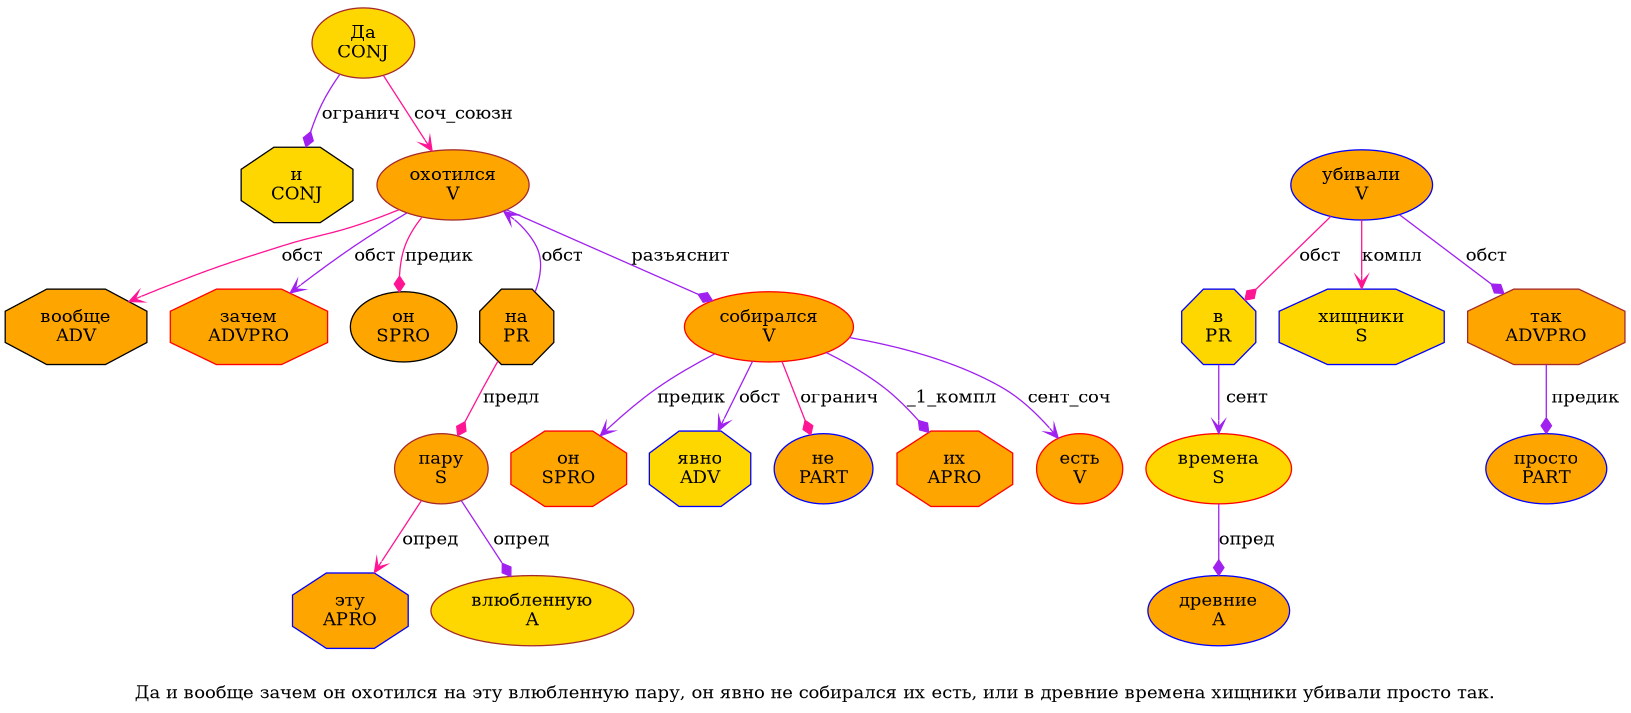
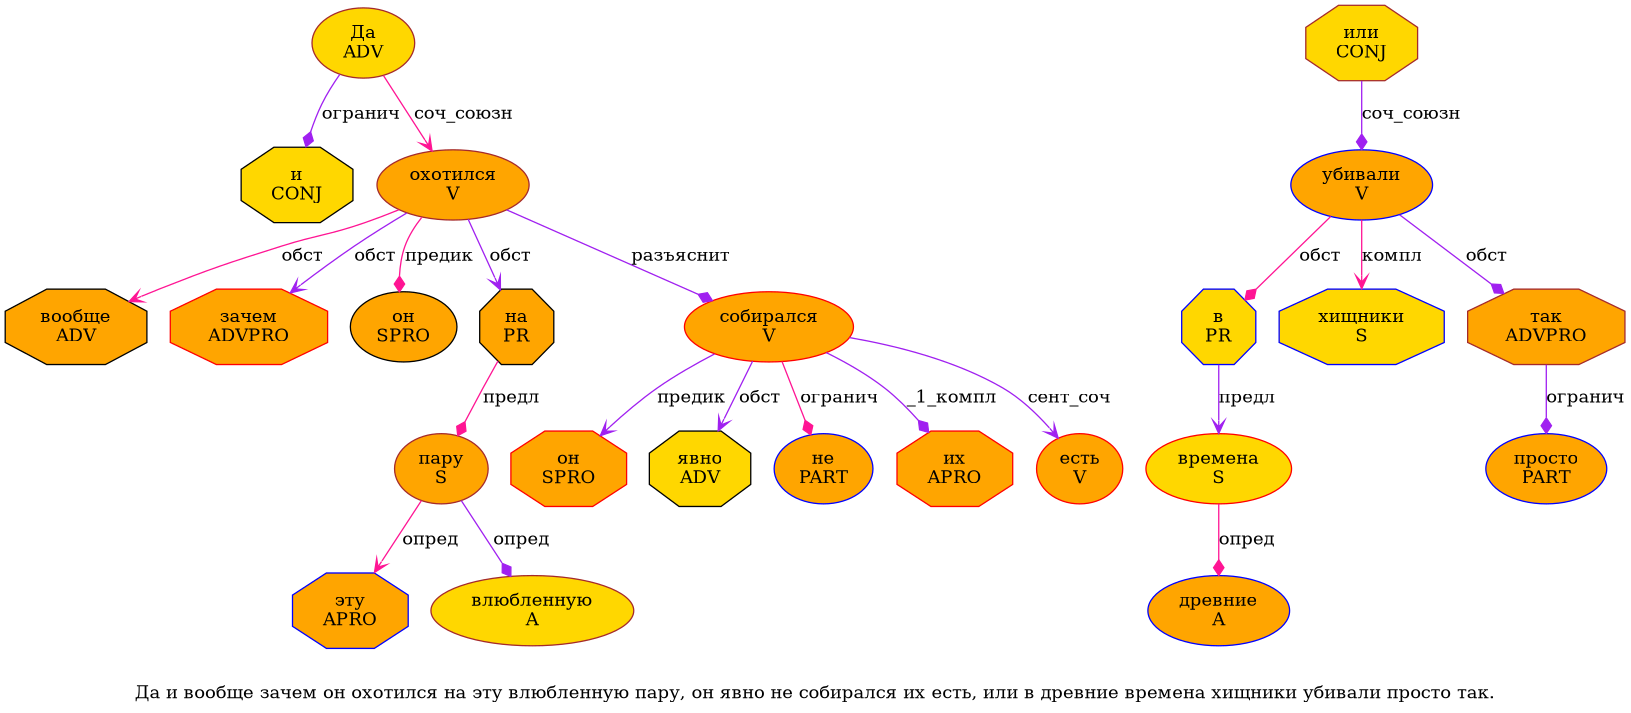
node "Да CONJ": label "Да CONJ" -> "Да ADV"
node "или CONJ": added
edge "на PR" -> "охотился V": reversed
edge "в PR" -> "времена S": label "сент" -> "предл"
edge "так ADVPRO" -> "просто PART": label "предик" -> "огранич"
node "явно ADV": color blue -> black
edge "времена S" -> "древние A": color purple -> deeppink
